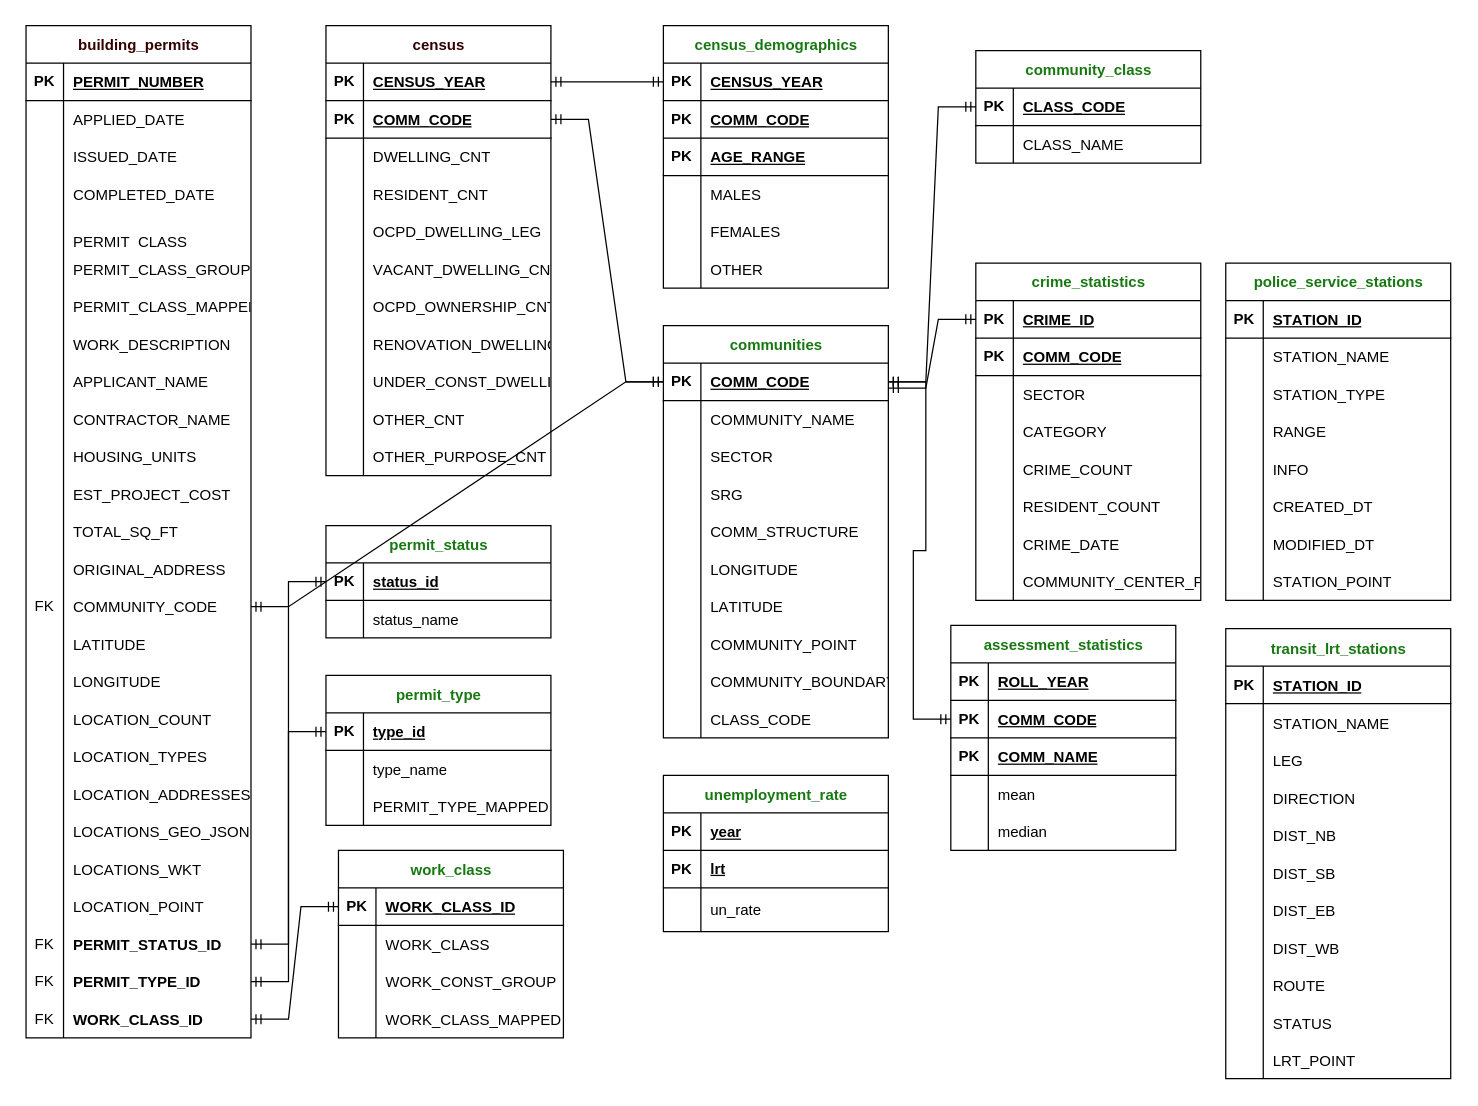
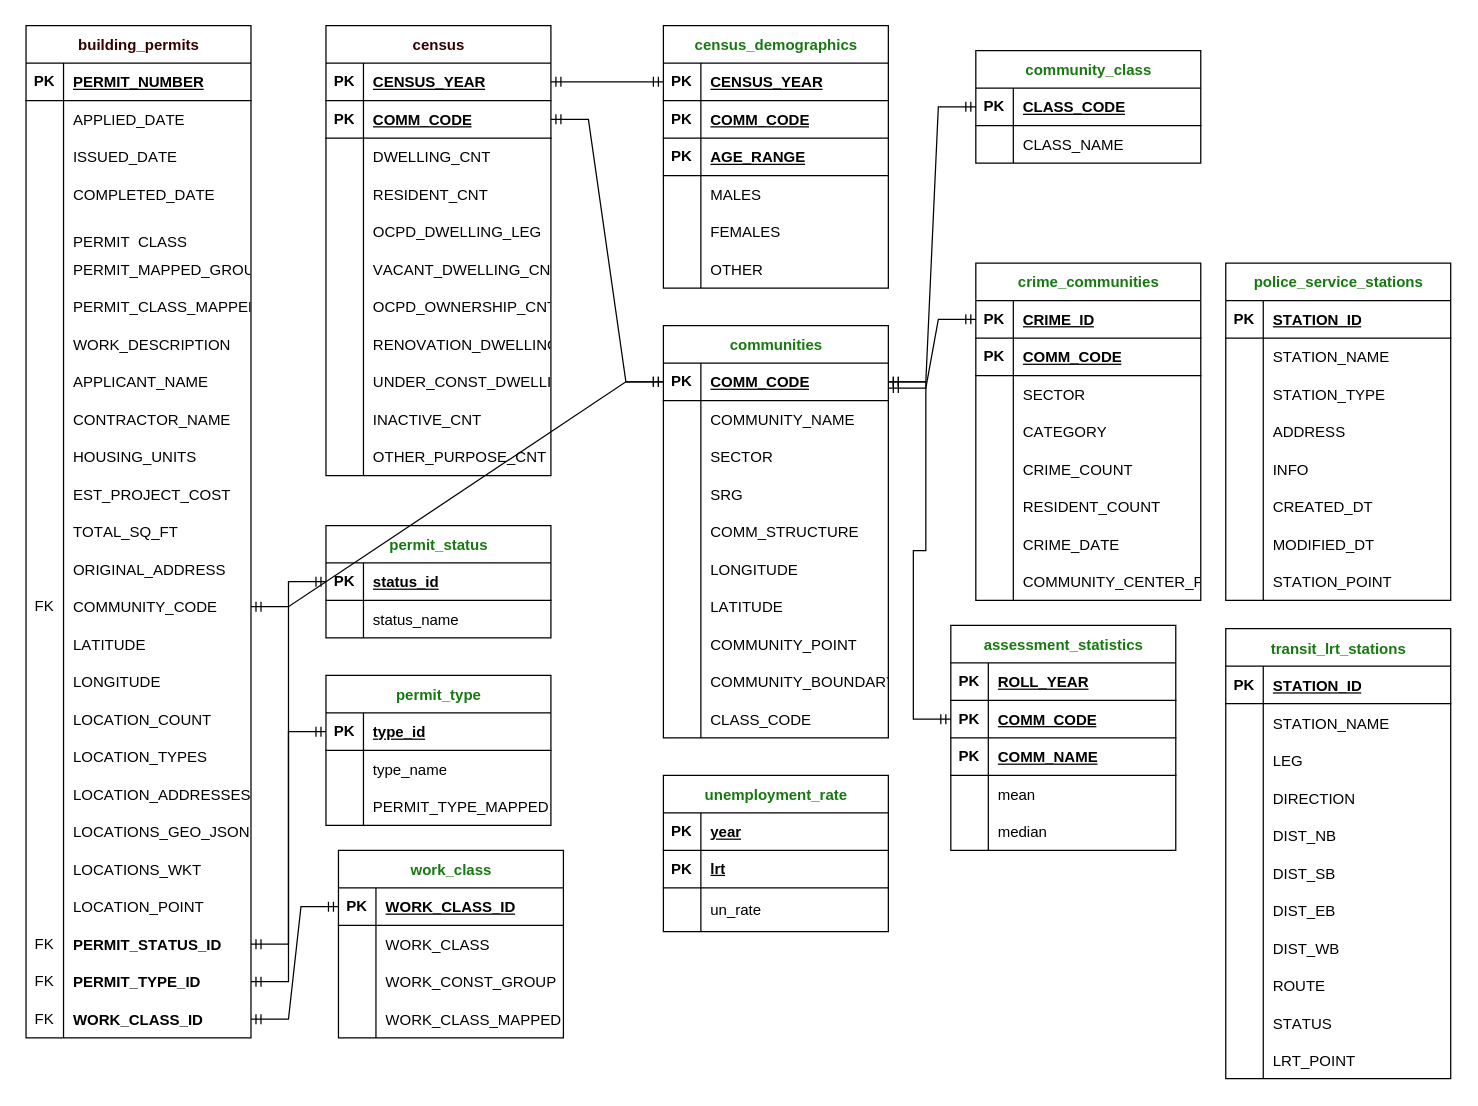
node "PERMIT_CLASS_GROUP": label "PERMIT_CLASS_GROUP" -> "PERMIT_MAPPED_GROUP"
node "crime_statistics": label "crime_statistics" -> "crime_communities"
node "OTHER_CNT": label "OTHER_CNT" -> "INACTIVE_CNT"
node "RANGE": label "RANGE" -> "ADDRESS"
